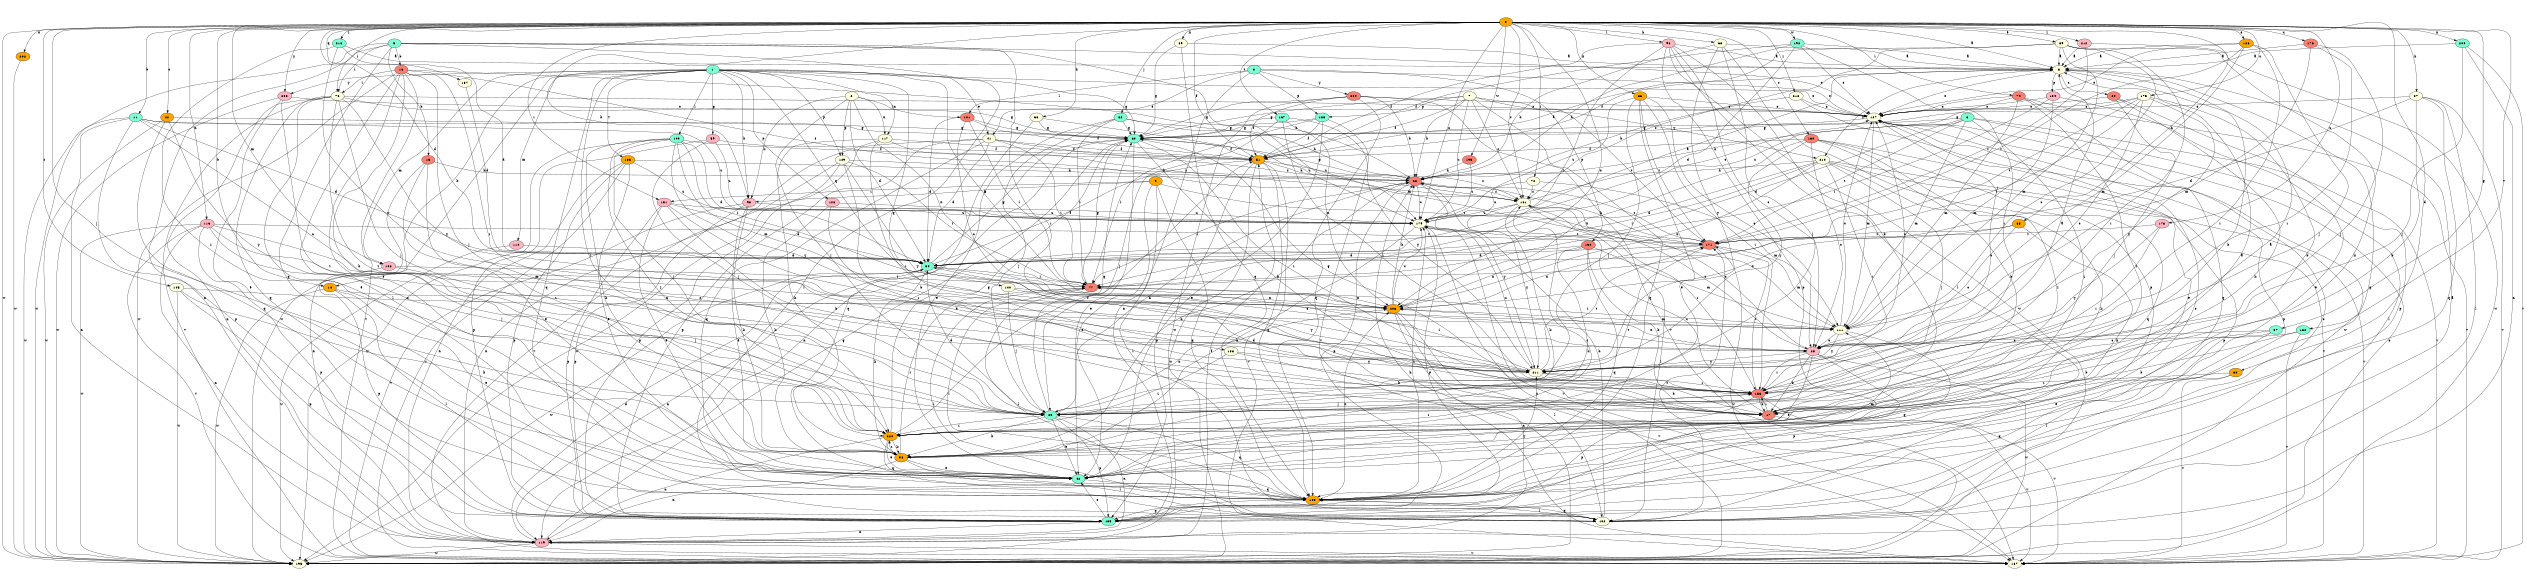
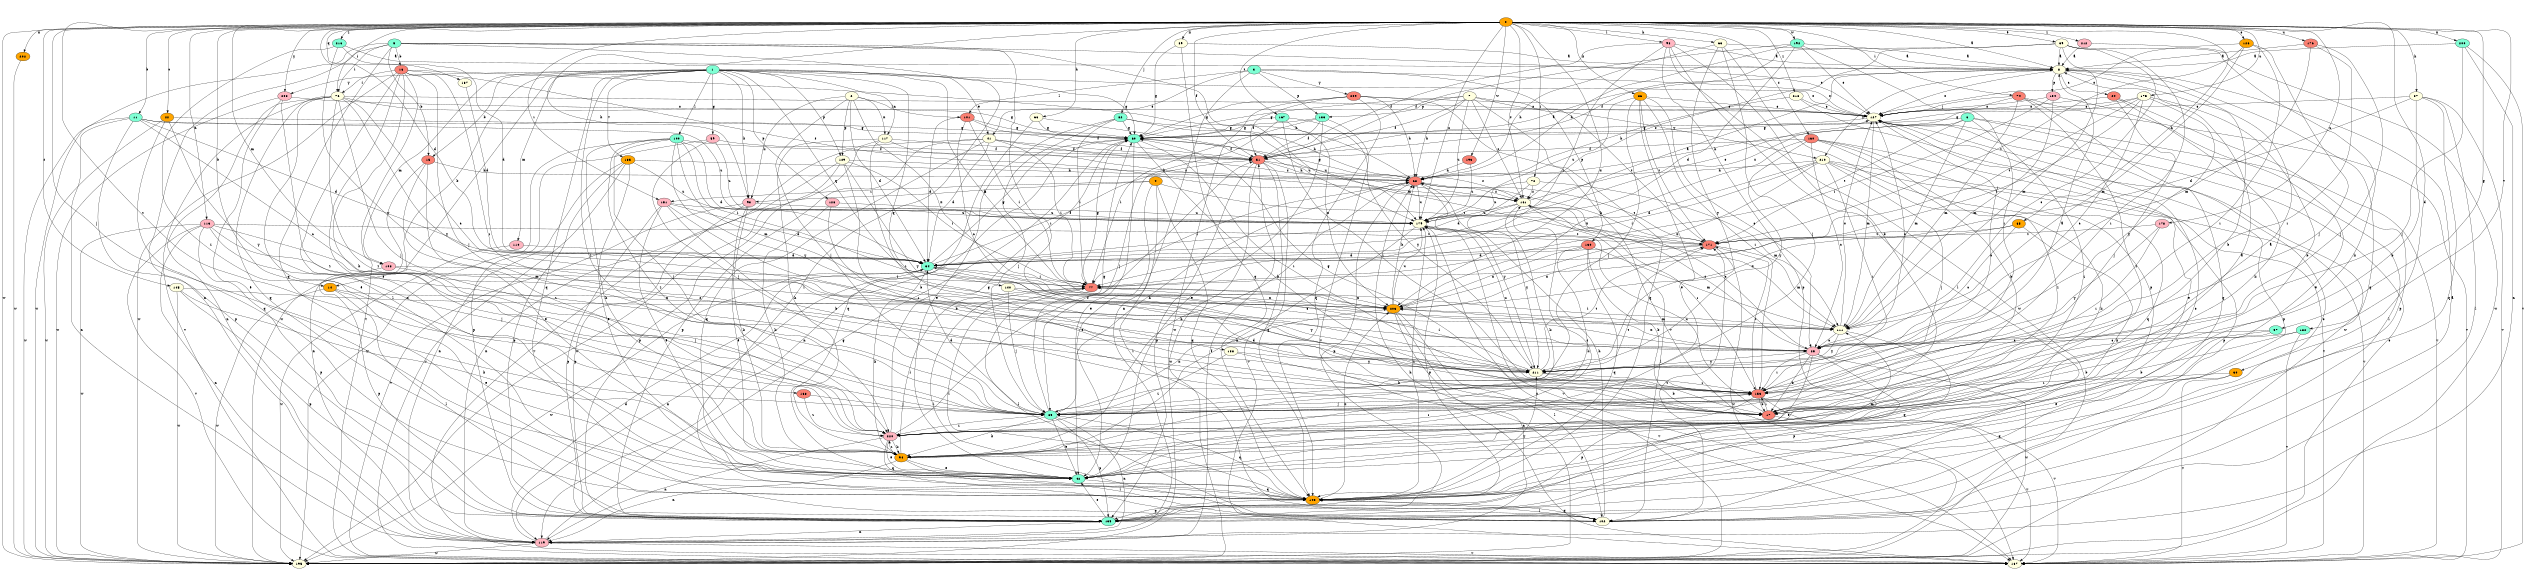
edge "126" -> "8": removed, label "a"
edge "1" -> "15": added, label "b"
edge "74" -> "127": label "o" -> "j"
node "51": fillcolor orange -> salmon
edge "212" -> "171": removed, label "t"
edge "98" -> "25": now "76" -> "25"
edge "6" -> "34": now "72" -> "34"
node "168": added
node "220": fillcolor orange -> lightpink
edge "57" -> "102": removed, label "l"
